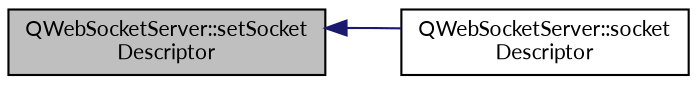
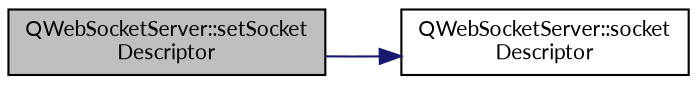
edge "QWebSocketServer::socket Descriptor" -> "QWebSocketServer::setSocket Descriptor": reversed
